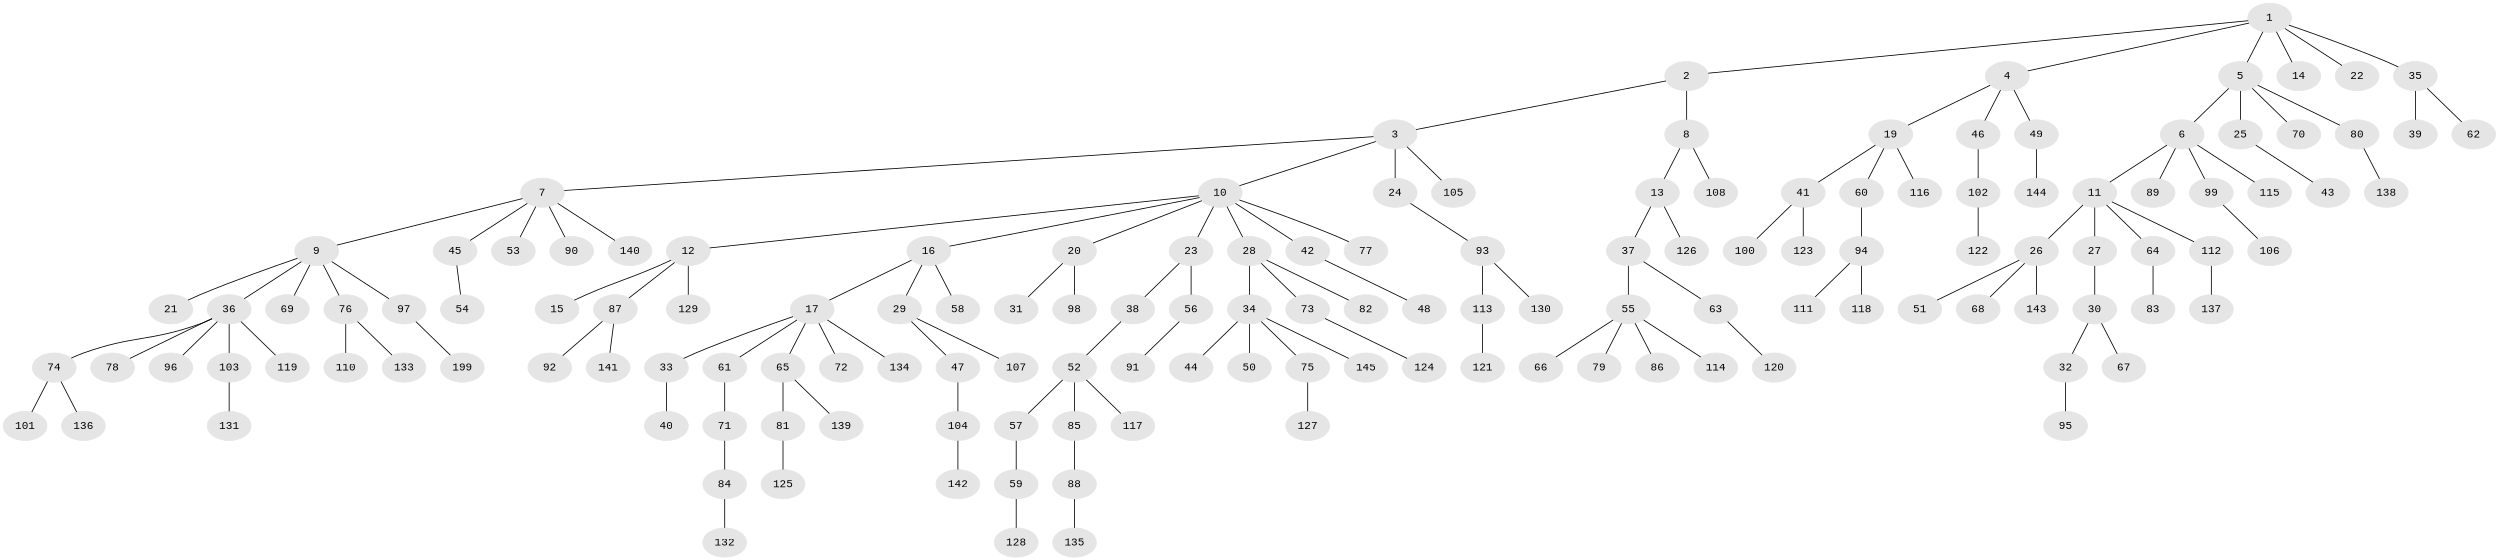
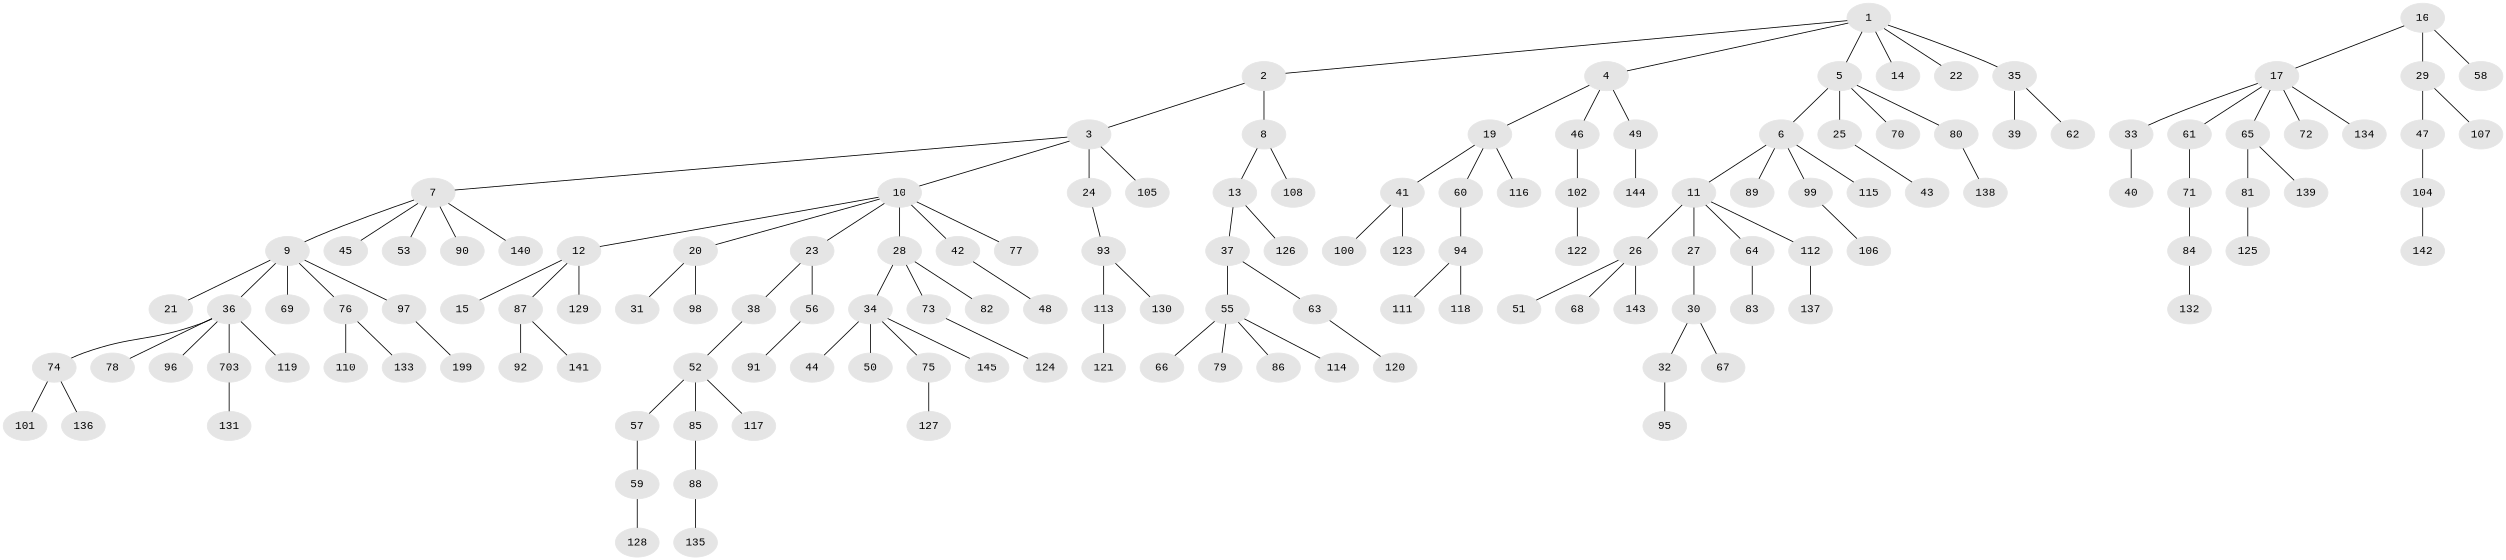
edge "10" -- "16": removed
node "54": removed
node "103": label "103" -> "703"
